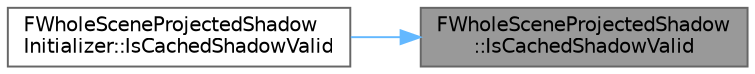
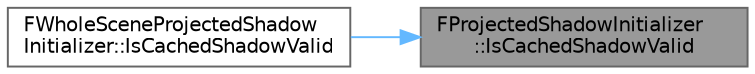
node "FWholeSceneProjectedShadow ::IsCachedShadowValid": label "FWholeSceneProjectedShadow ::IsCachedShadowValid" -> "FProjectedShadowInitializer ::IsCachedShadowValid"
